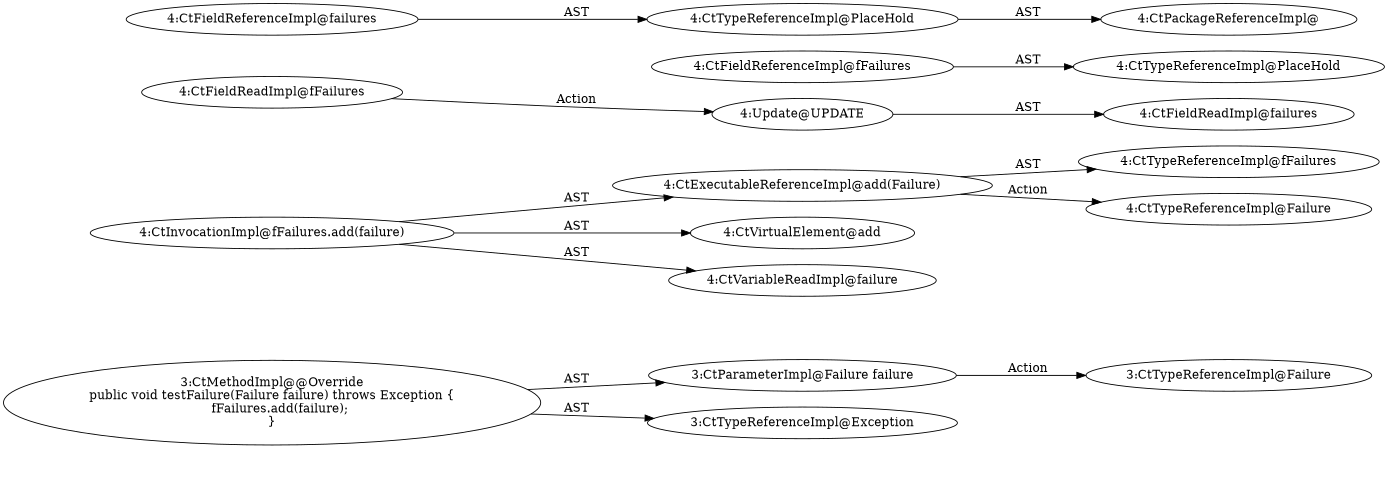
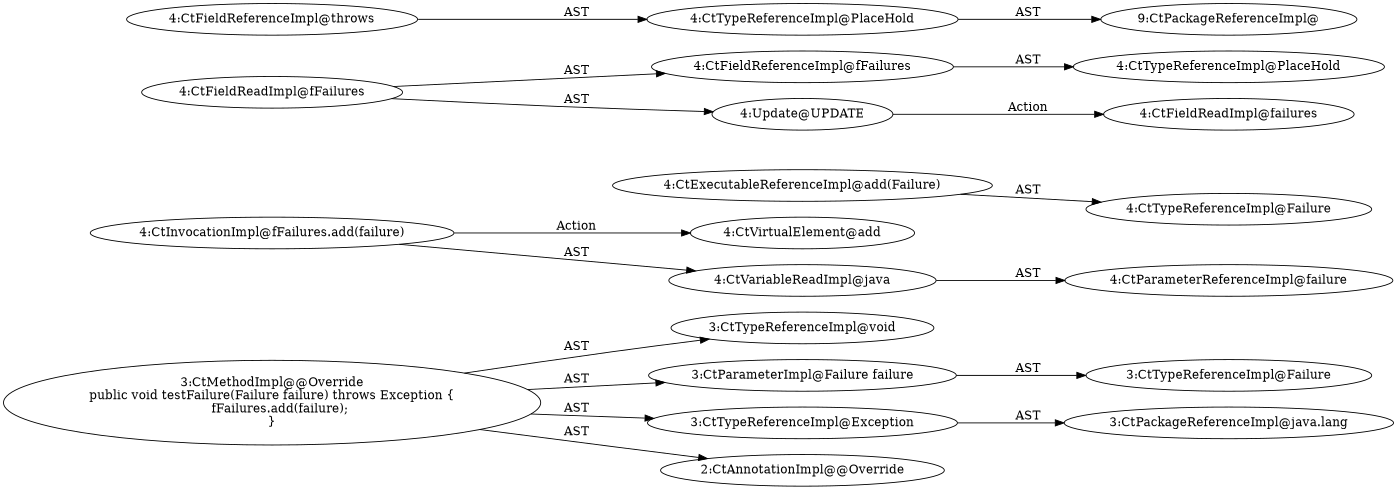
node "4:CtFieldReferenceImpl@failures": label "4:CtFieldReferenceImpl@failures" -> "4:CtFieldReferenceImpl@throws"
node "4:CtPackageReferenceImpl@": label "4:CtPackageReferenceImpl@" -> "9:CtPackageReferenceImpl@"
edge "4:CtFieldReadImpl@fFailures" -> "4:CtFieldReferenceImpl@fFailures": added, label "AST"
edge "4:CtFieldReadImpl@fFailures" -> "4:Update@UPDATE": label "Action" -> "AST"
edge "4:Update@UPDATE" -> "4:CtFieldReadImpl@failures": label "AST" -> "Action"
node "4:CtTypeReferenceImpl@fFailures": removed
edge "4:CtExecutableReferenceImpl@add(Failure)" -> "4:CtTypeReferenceImpl@Failure": label "Action" -> "AST"
edge "4:CtInvocationImpl@fFailures.add(failure)" -> "4:CtExecutableReferenceImpl@add(Failure)": removed, label "AST"
edge "4:CtInvocationImpl@fFailures.add(failure)" -> "4:CtVirtualElement@add": label "AST" -> "Action"
node "4:CtVariableReadImpl@failure": label "4:CtVariableReadImpl@failure" -> "4:CtVariableReadImpl@java"
node "4:CtParameterReferenceImpl@failure": added
node "3:CtTypeReferenceImpl@void": added
edge "3:CtParameterImpl@Failure failure" -> "3:CtTypeReferenceImpl@Failure": label "Action" -> "AST"
node "3:CtPackageReferenceImpl@java.lang": added
node "2:CtAnnotationImpl@@Override": added
